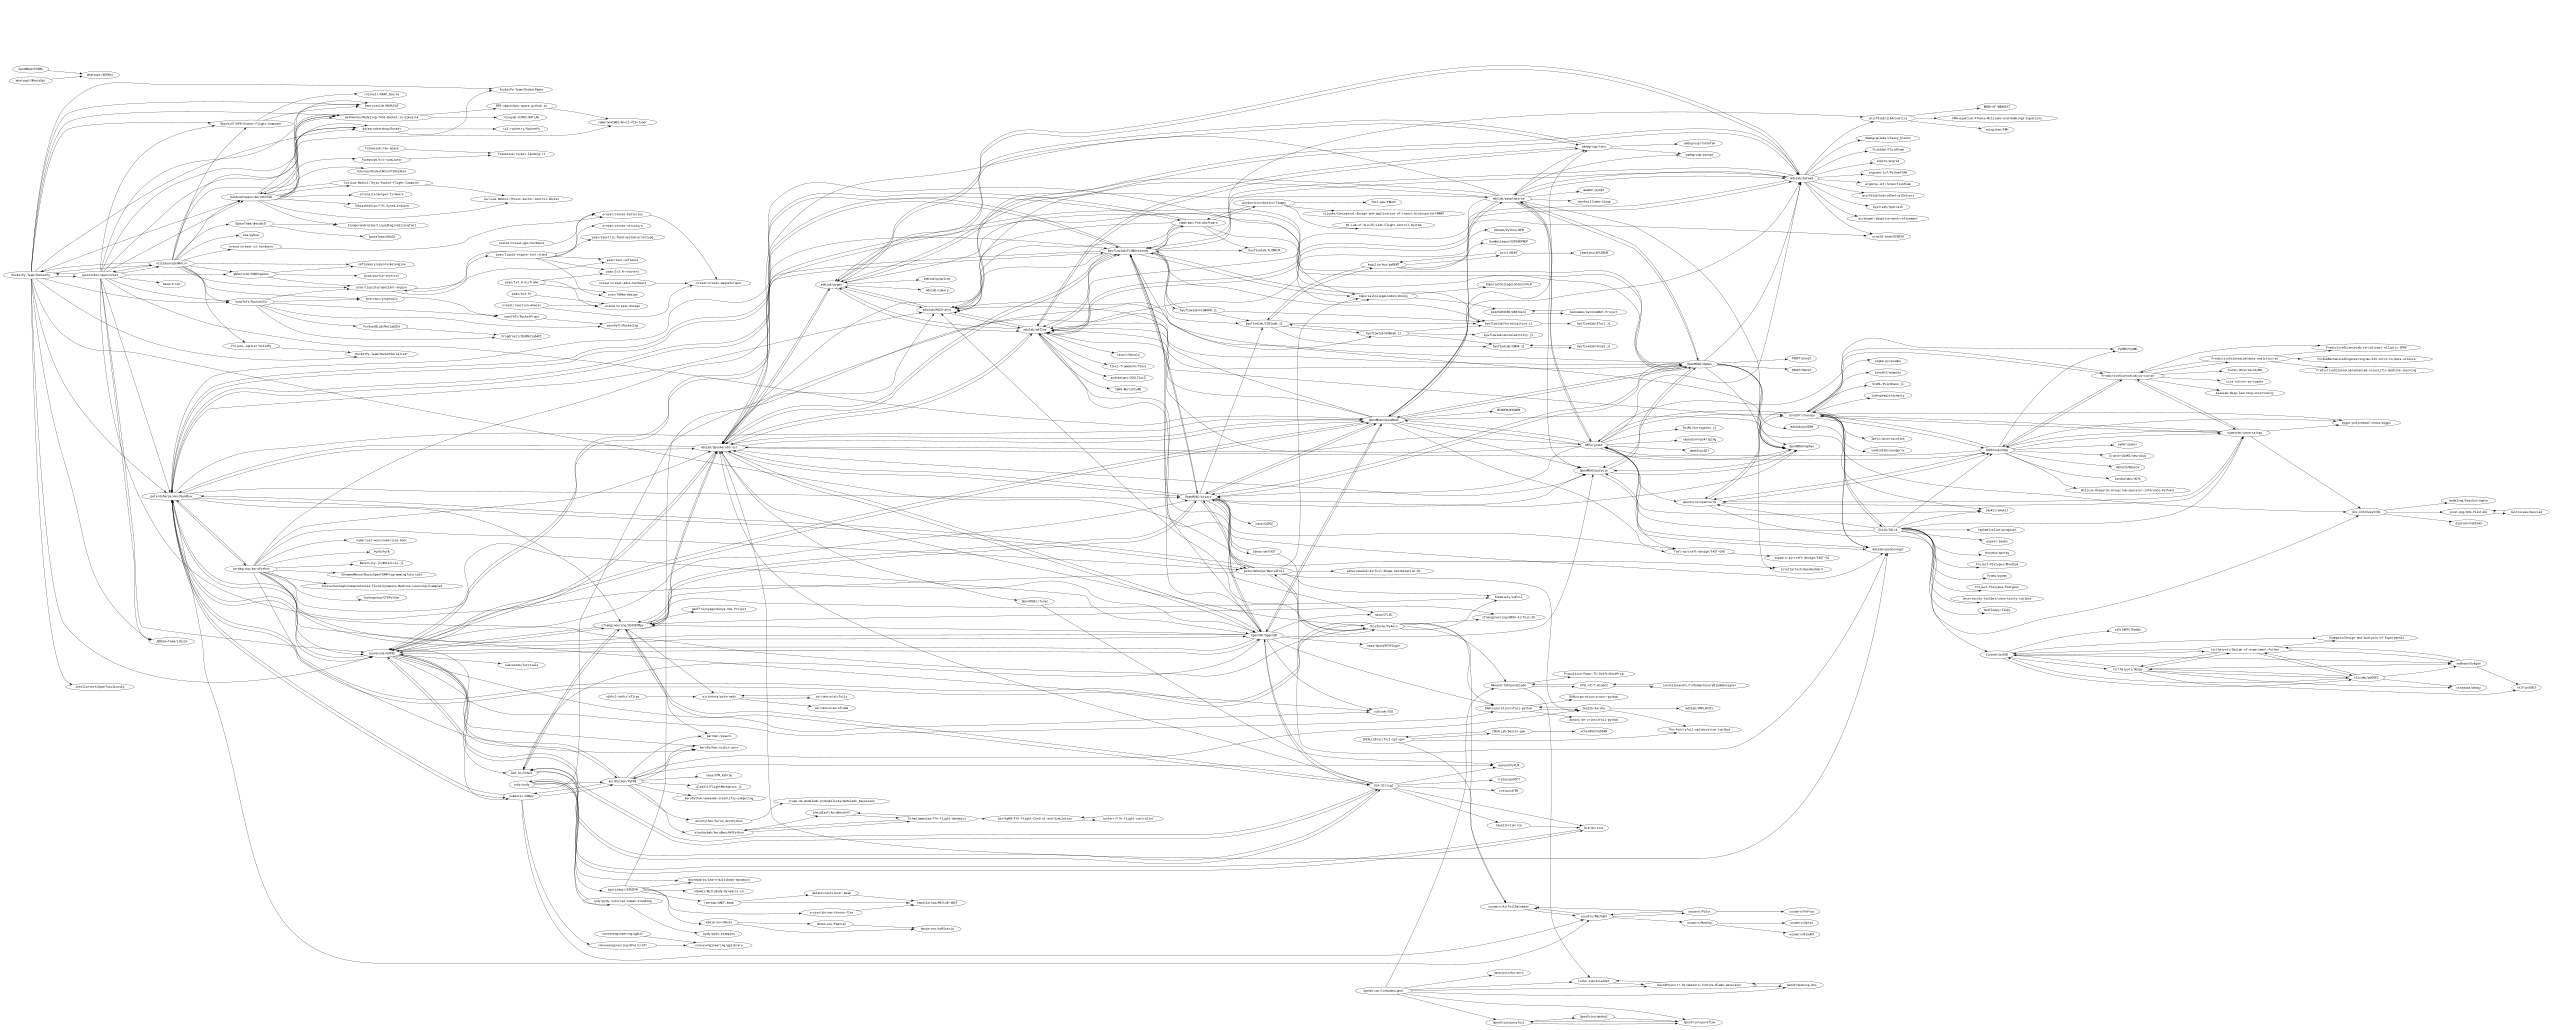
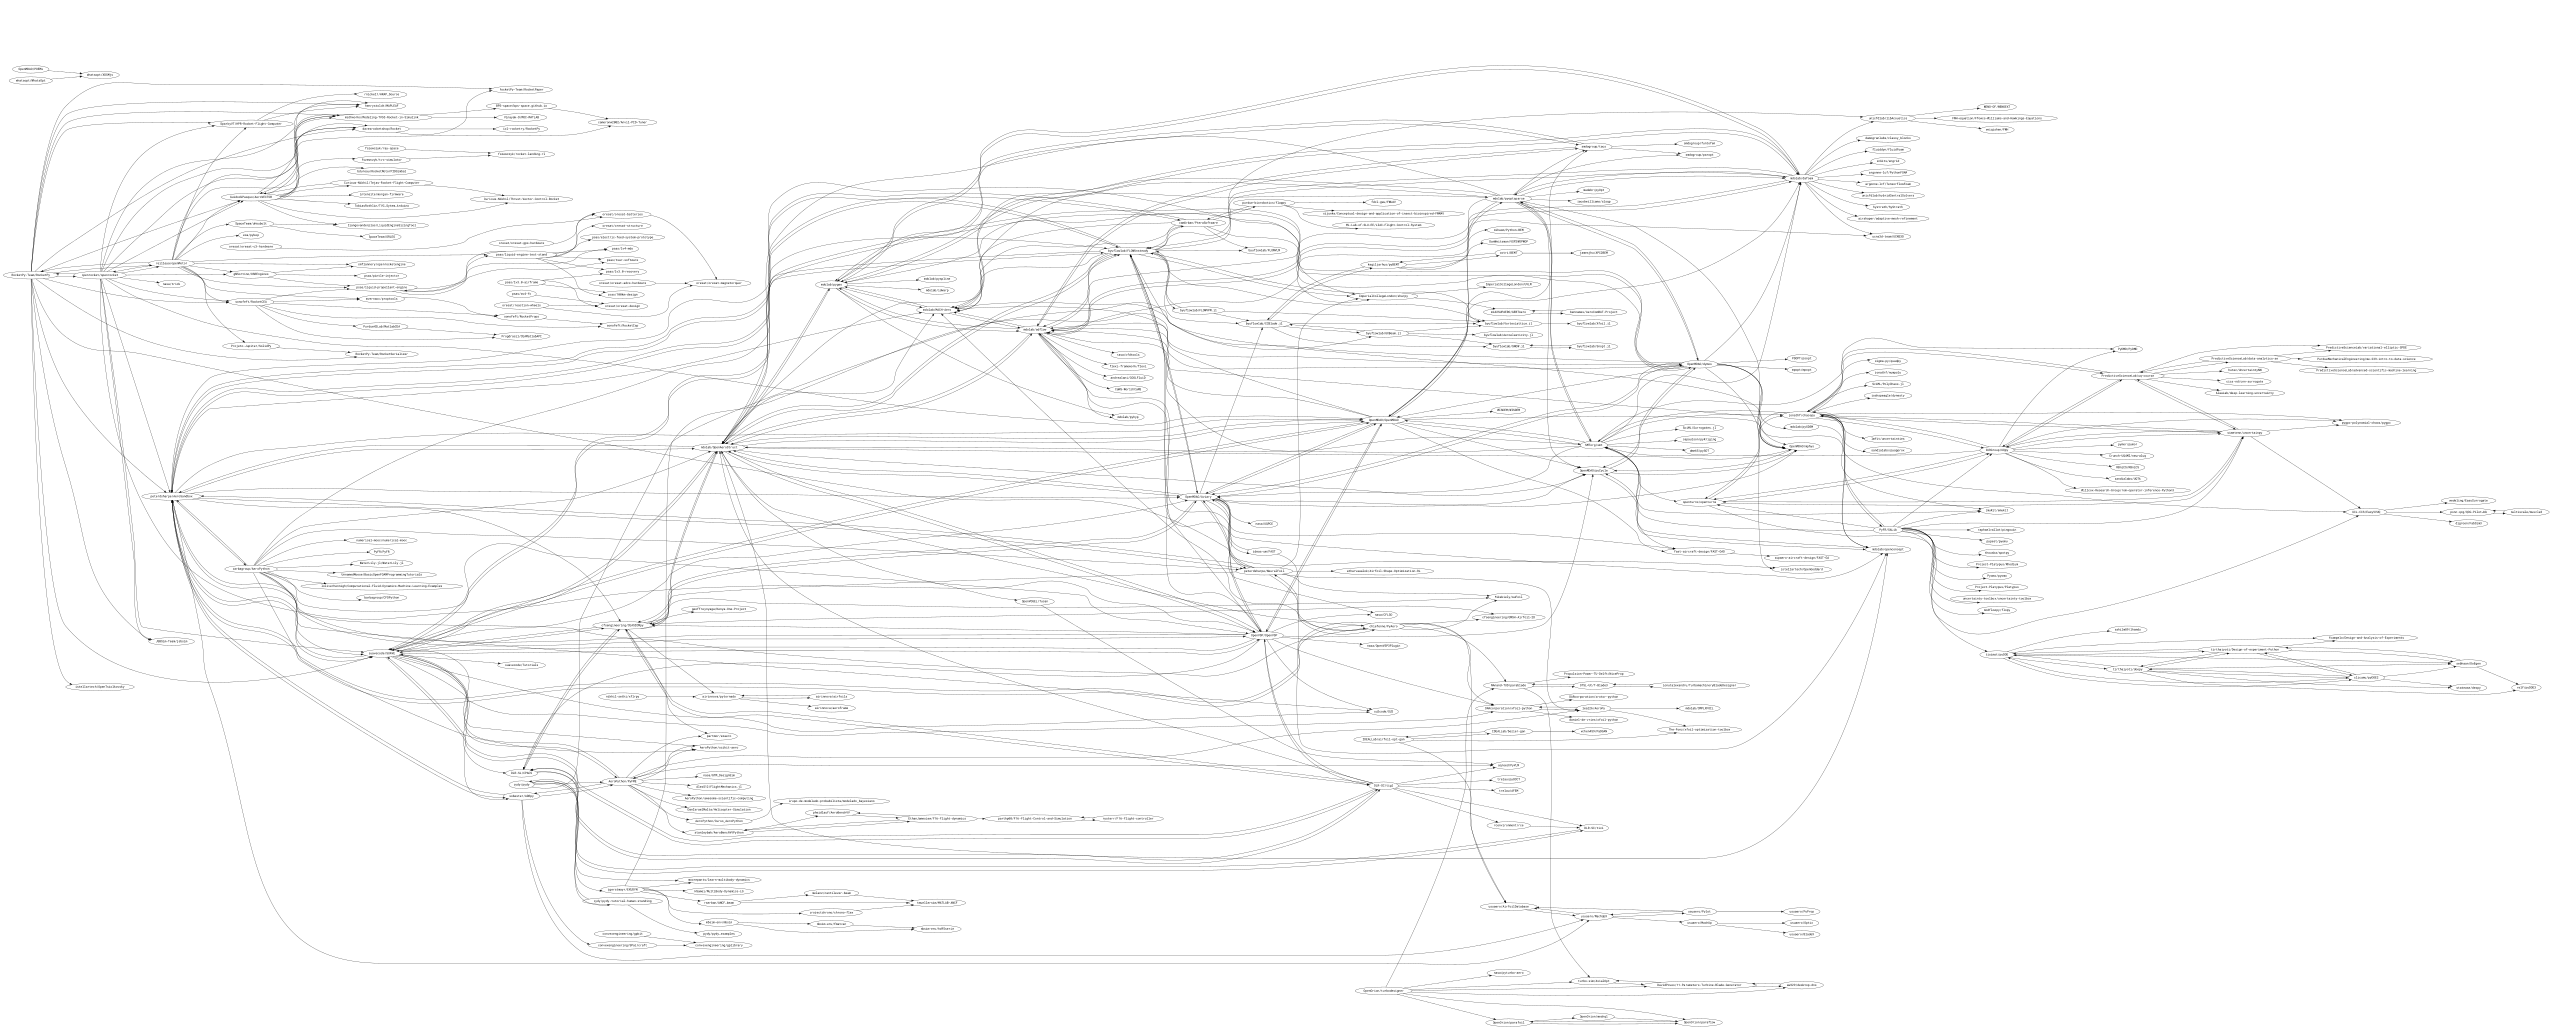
node "psas/lv4-mdo": added
edge "reilleya/openMotor" -> "oresat/oresat-c3-hardware": now "reilleya/openMotor" -> "psas/liquid-engine-test-stand"
edge "OpenMDAO/OpenMDAO" -> "OpenMDAO/dymos": removed
node "mdolab/pyhyp": added
edge "SMTorg/smt" -> "SURGroup/UQpy": removed
node "SALib/SALib": label "SALib/SALib" -> "PyFR/SALib"
node "nasa/GTM_PyProp": label "nasa/GTM_PyProp" -> "nasa/GTM_DesignSim"
node "DanIsraelMalta/Helicopter-Simulation": added
node "tmuellersim/rce": label "tmuellersim/rce" -> "rcenvironment/rce"
